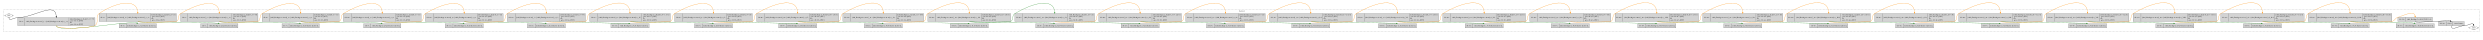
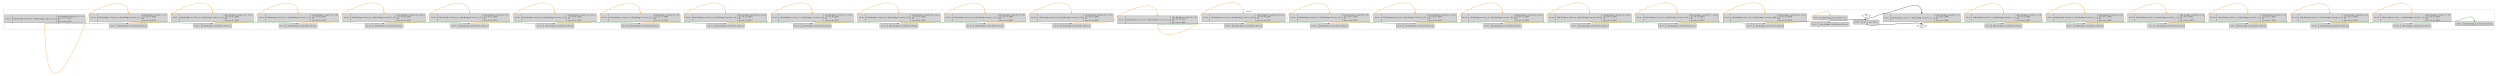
edge "<bb 14>:" -> "<bb 16>:": removed
edge "<bb 24>:" -> "<bb 26>:": color forestgreen -> darkorange
node "<bb 41>:": removed
